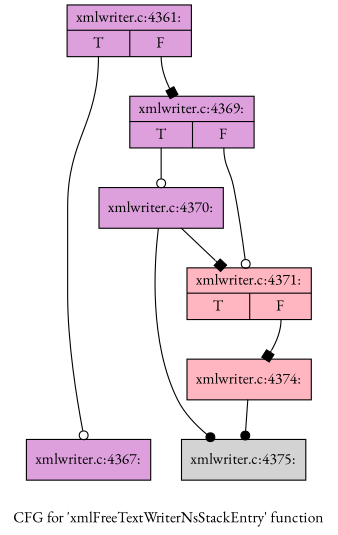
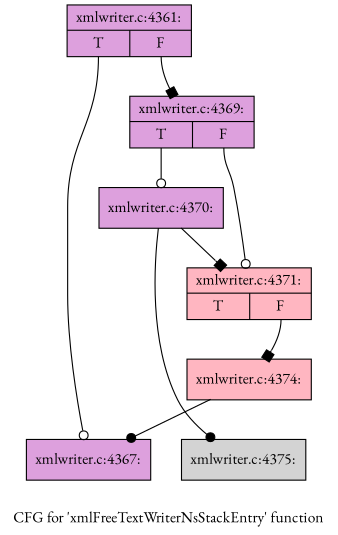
edge "xmlwriter.c:4374:" -> "xmlwriter.c:4375:": now "xmlwriter.c:4374:" -> "xmlwriter.c:4367:"
